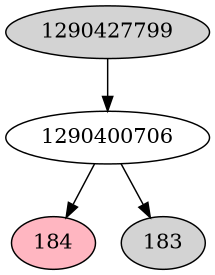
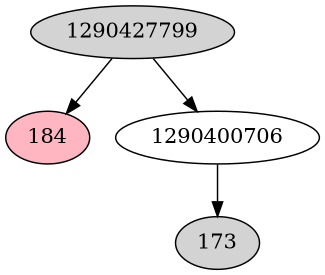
edge "1290400706" -> "184": now "1290427799" -> "184"
node "183": label "183" -> "173"
